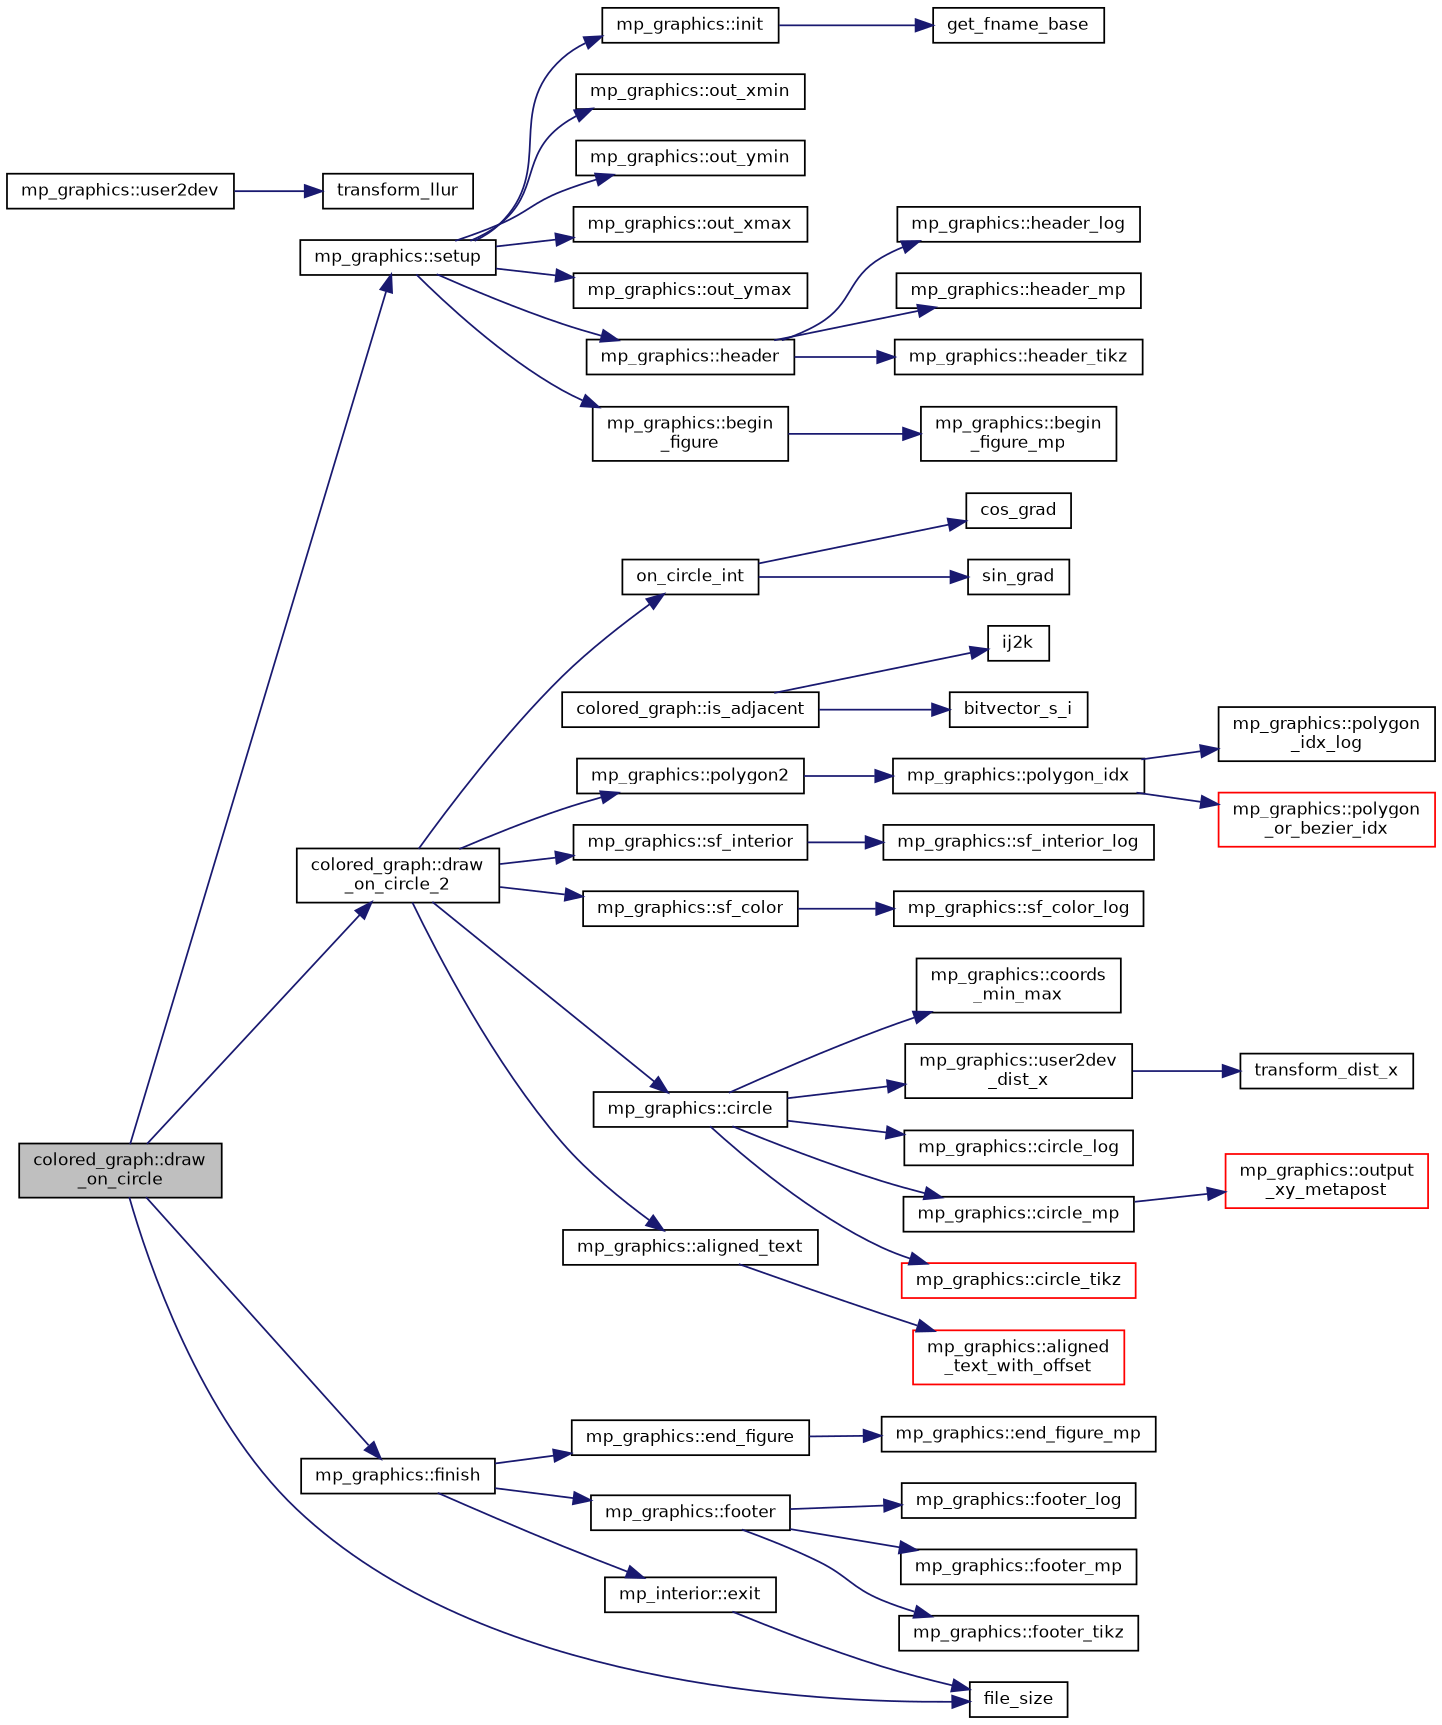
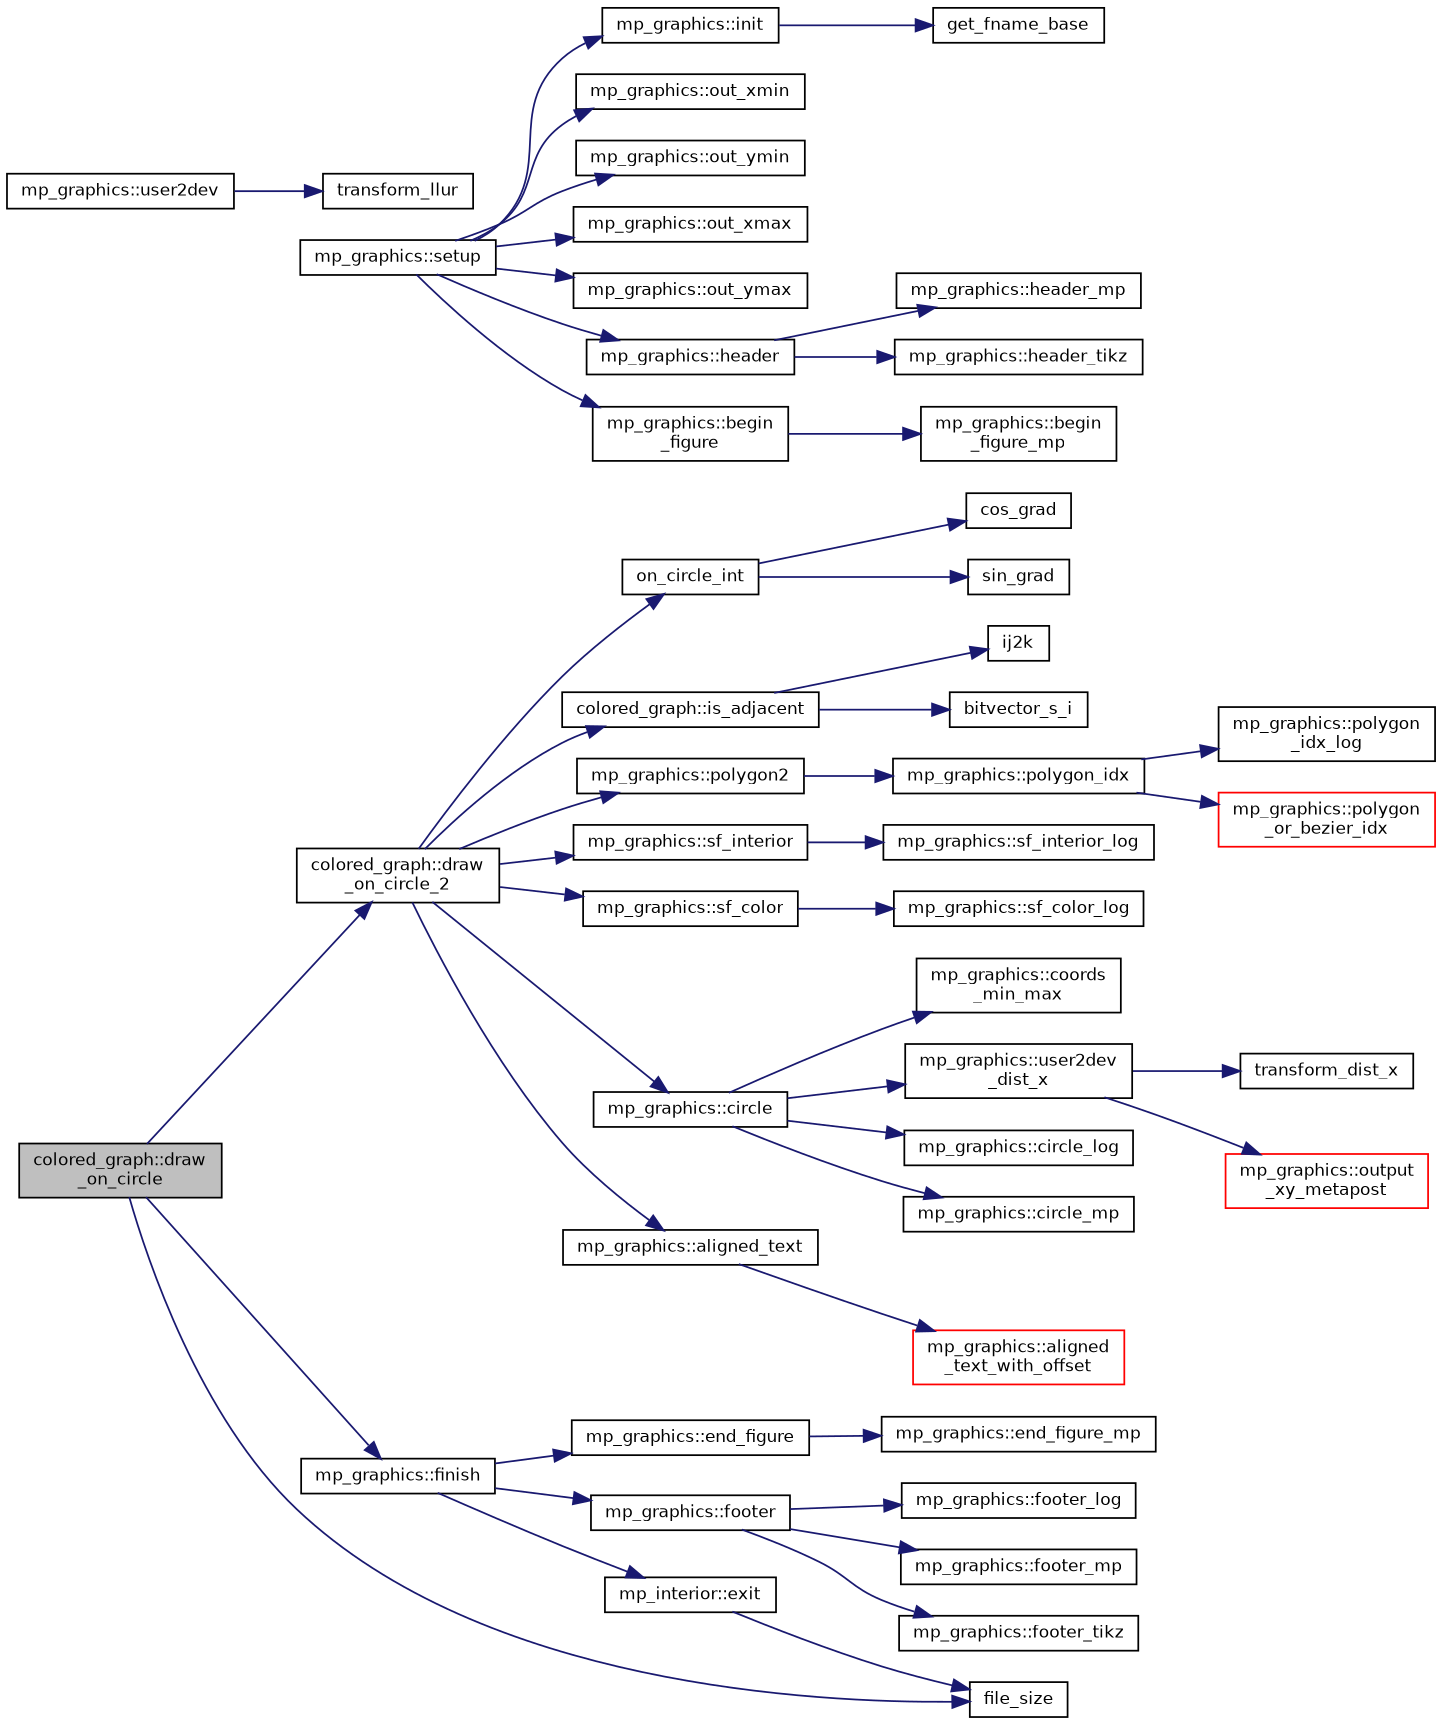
node "mp_graphics::header_log": removed
edge "colored_graph::draw _on_circle" -> "mp_graphics::setup": removed
edge "colored_graph::draw _on_circle_2" -> "colored_graph::is_adjacent": added
edge "mp_graphics::circle_mp" -> "mp_graphics::output _xy_metapost": now "mp_graphics::user2dev _dist_x" -> "mp_graphics::output _xy_metapost"
node "mp_graphics::circle_tikz": removed
